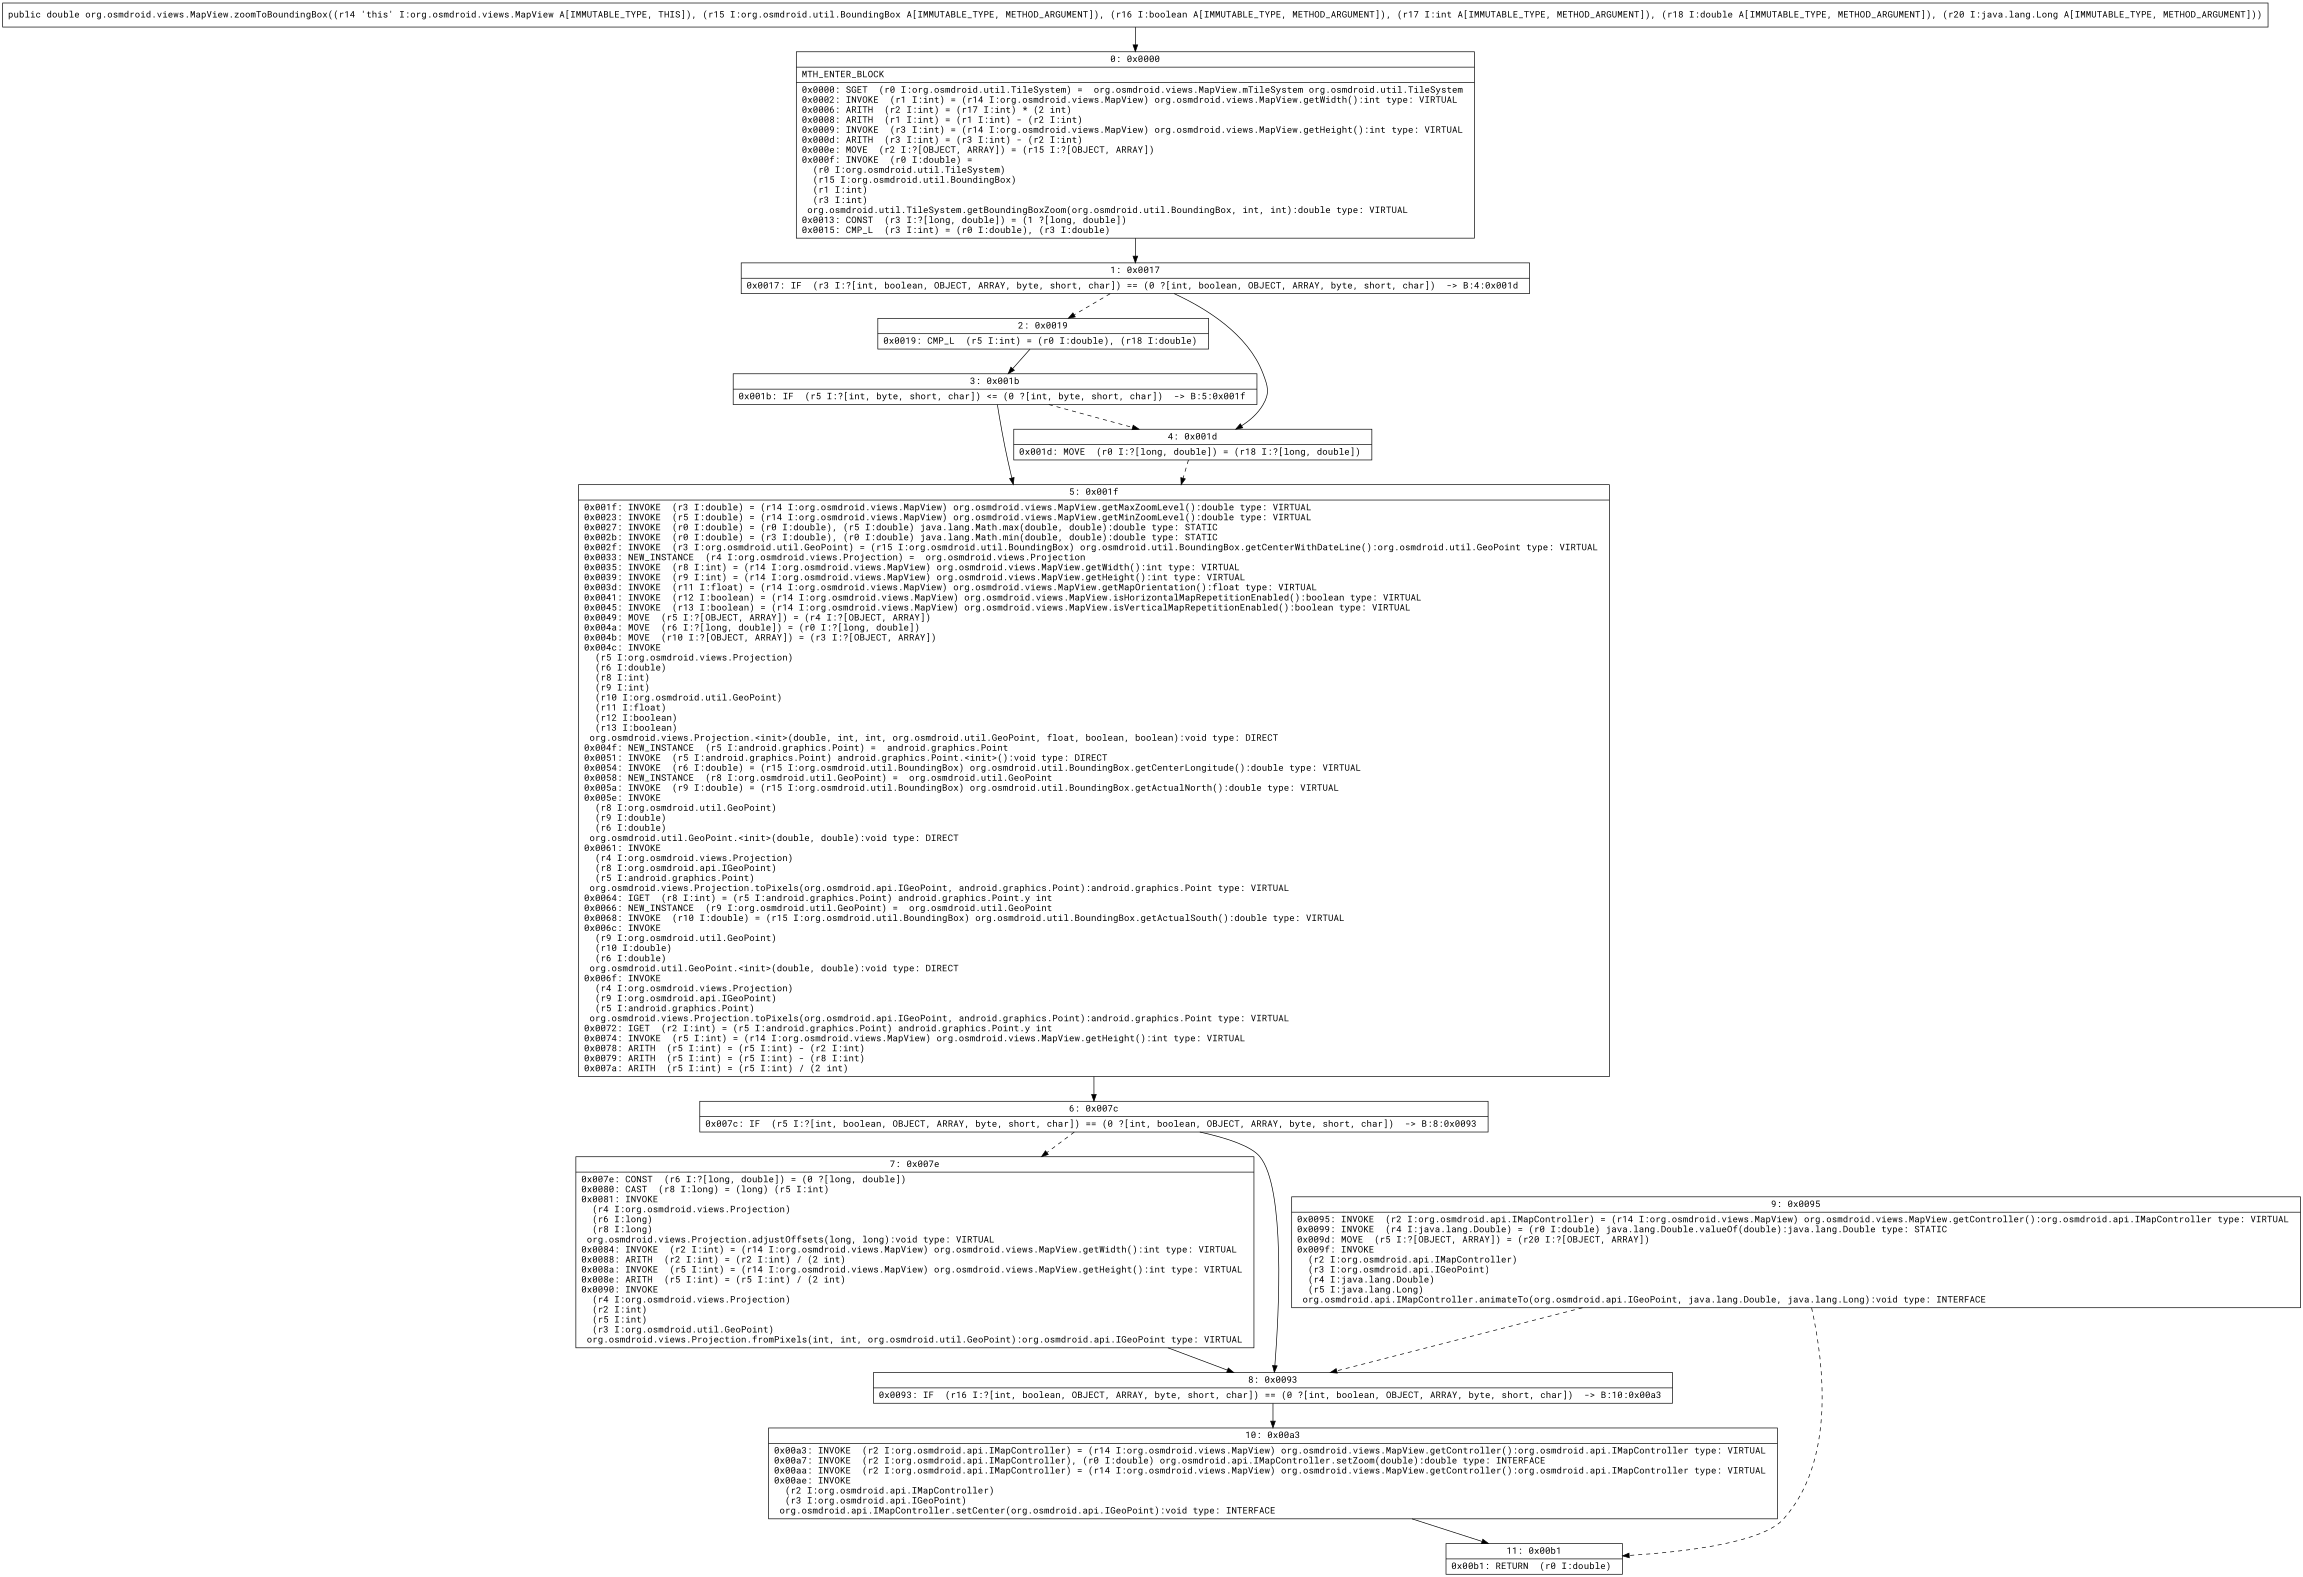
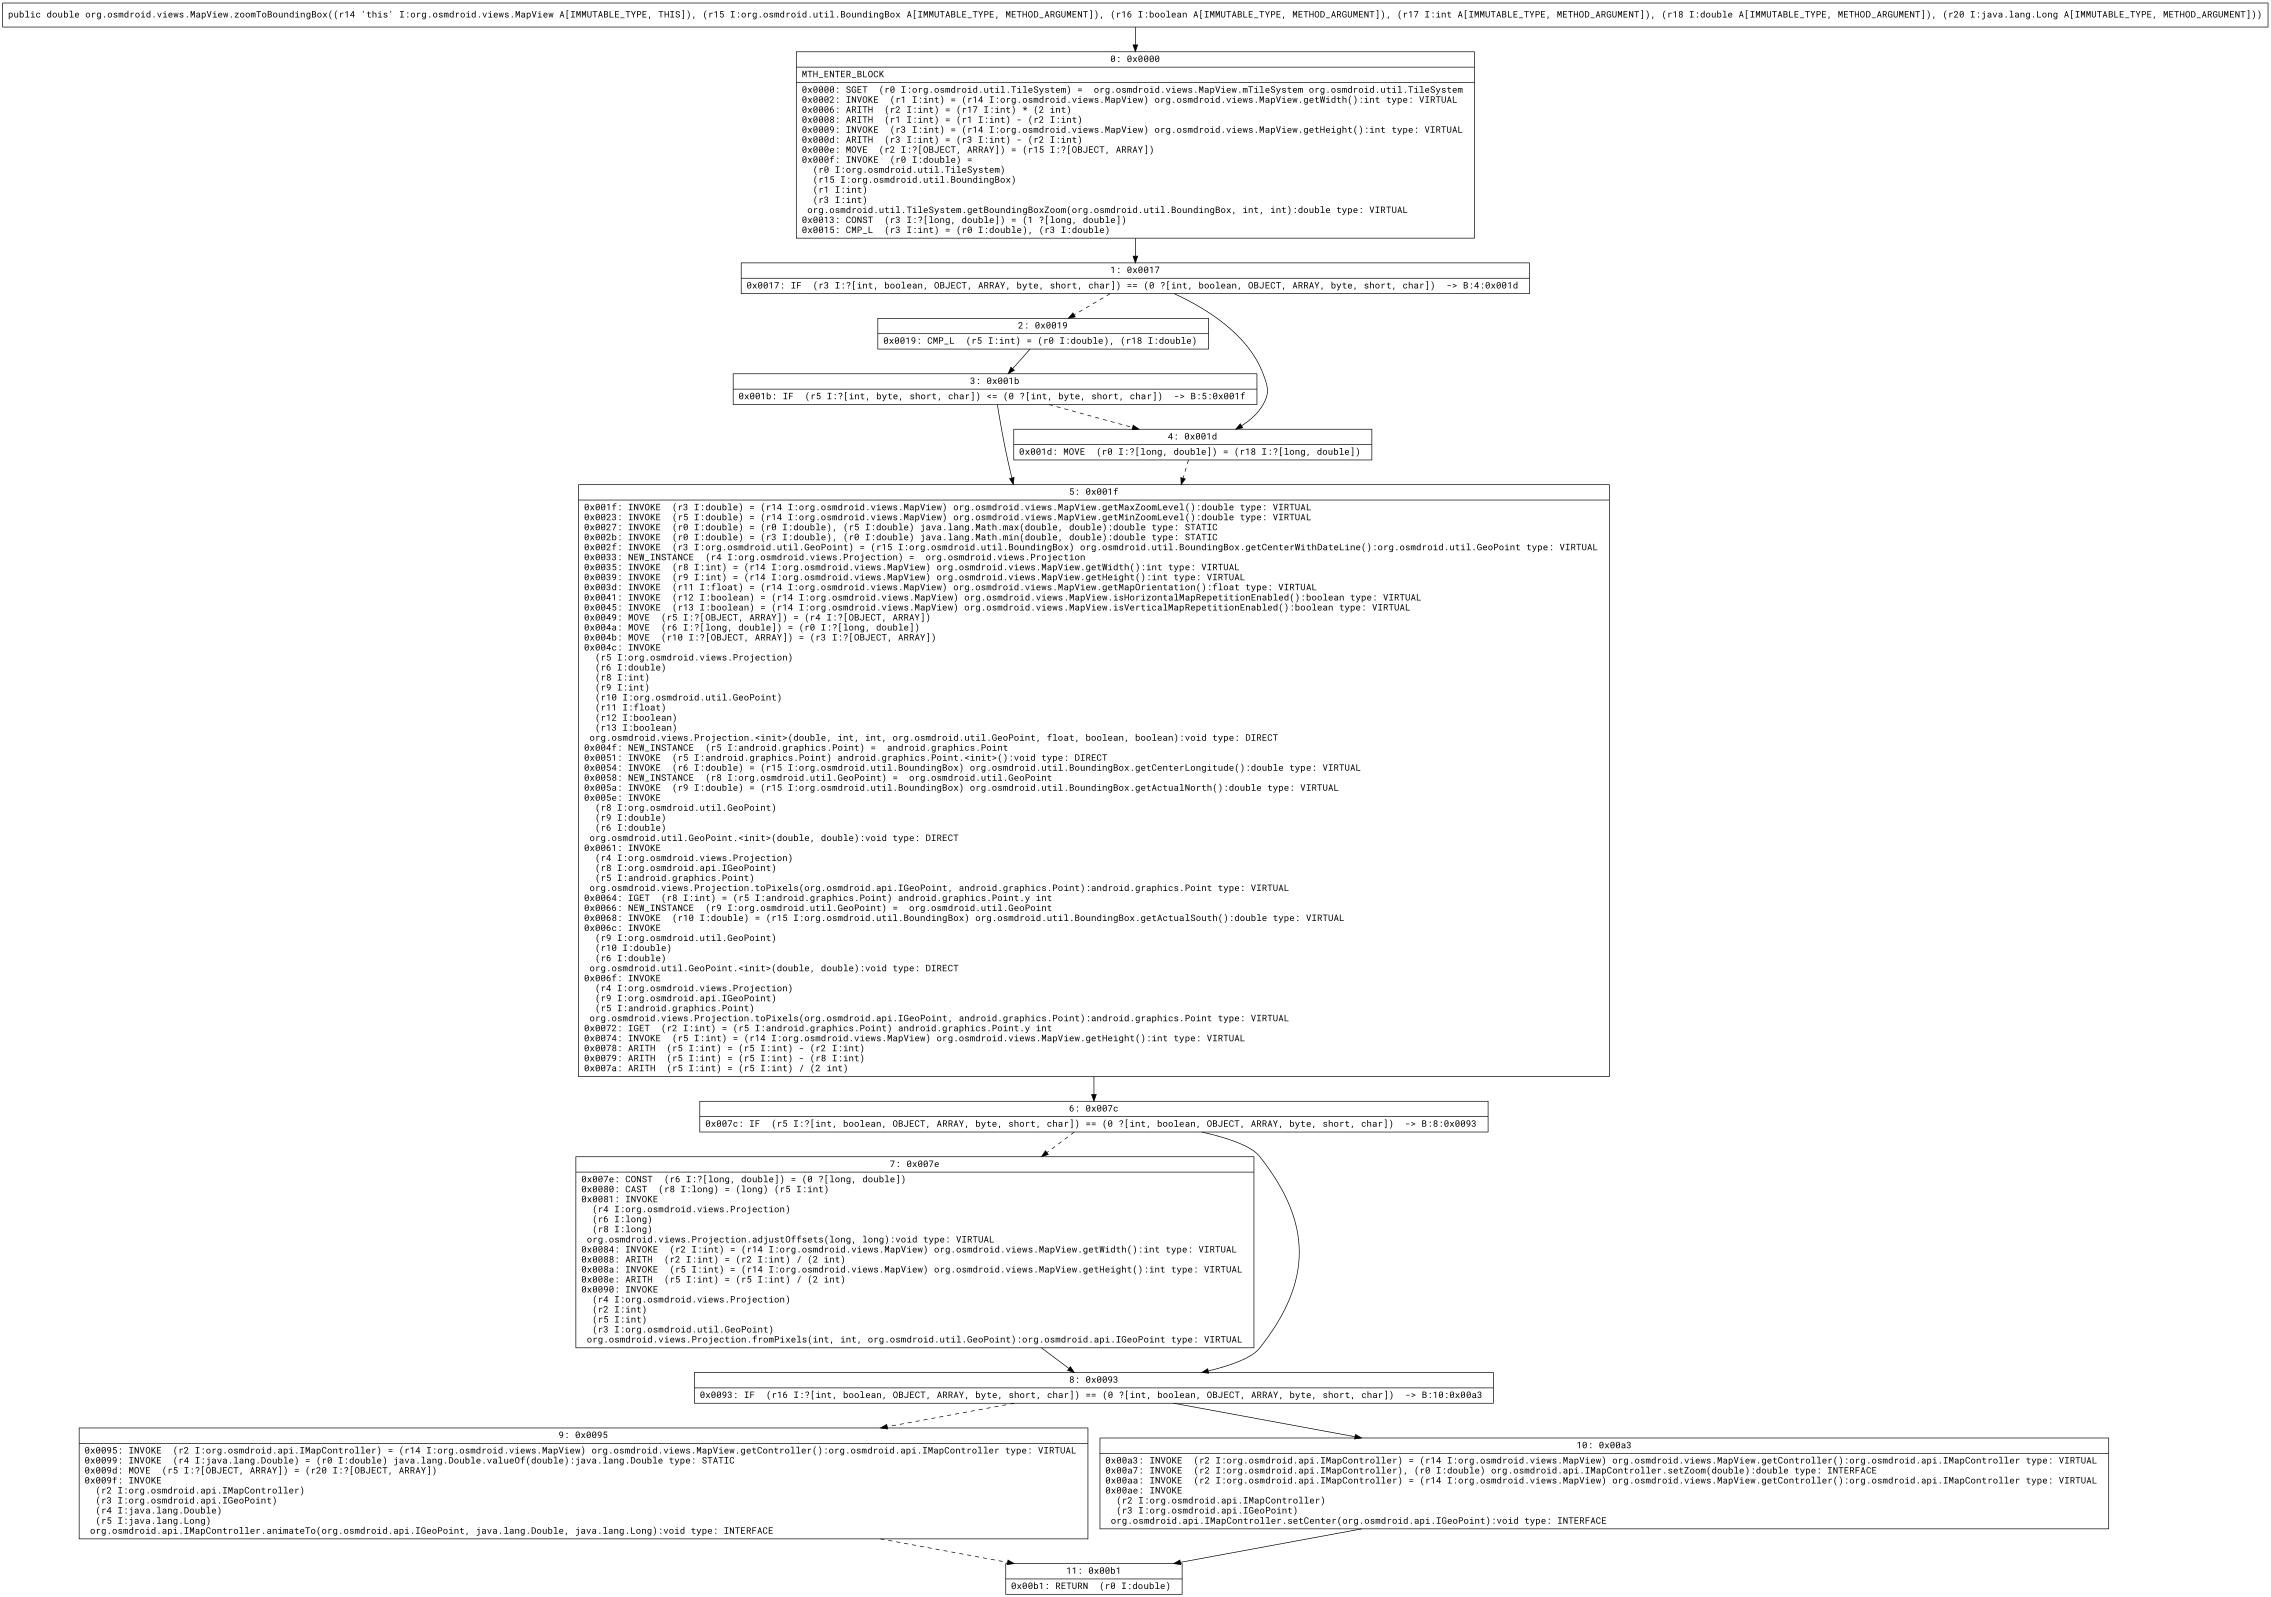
edge "9: 0x0095" -> "8: 0x0093": reversed
